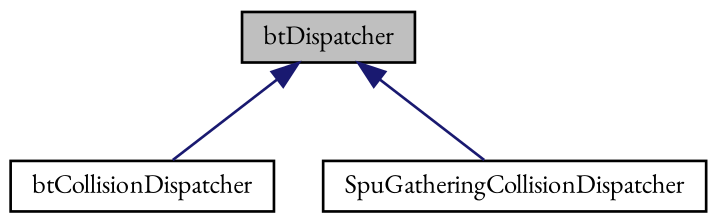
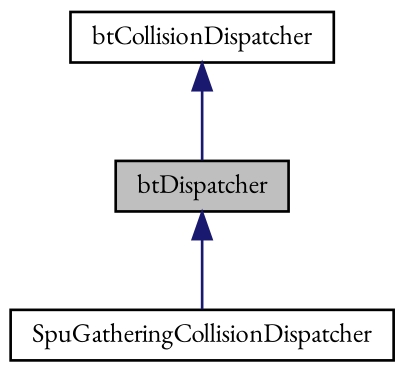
edge "btCollisionDispatcher" -> "btDispatcher": reversed
